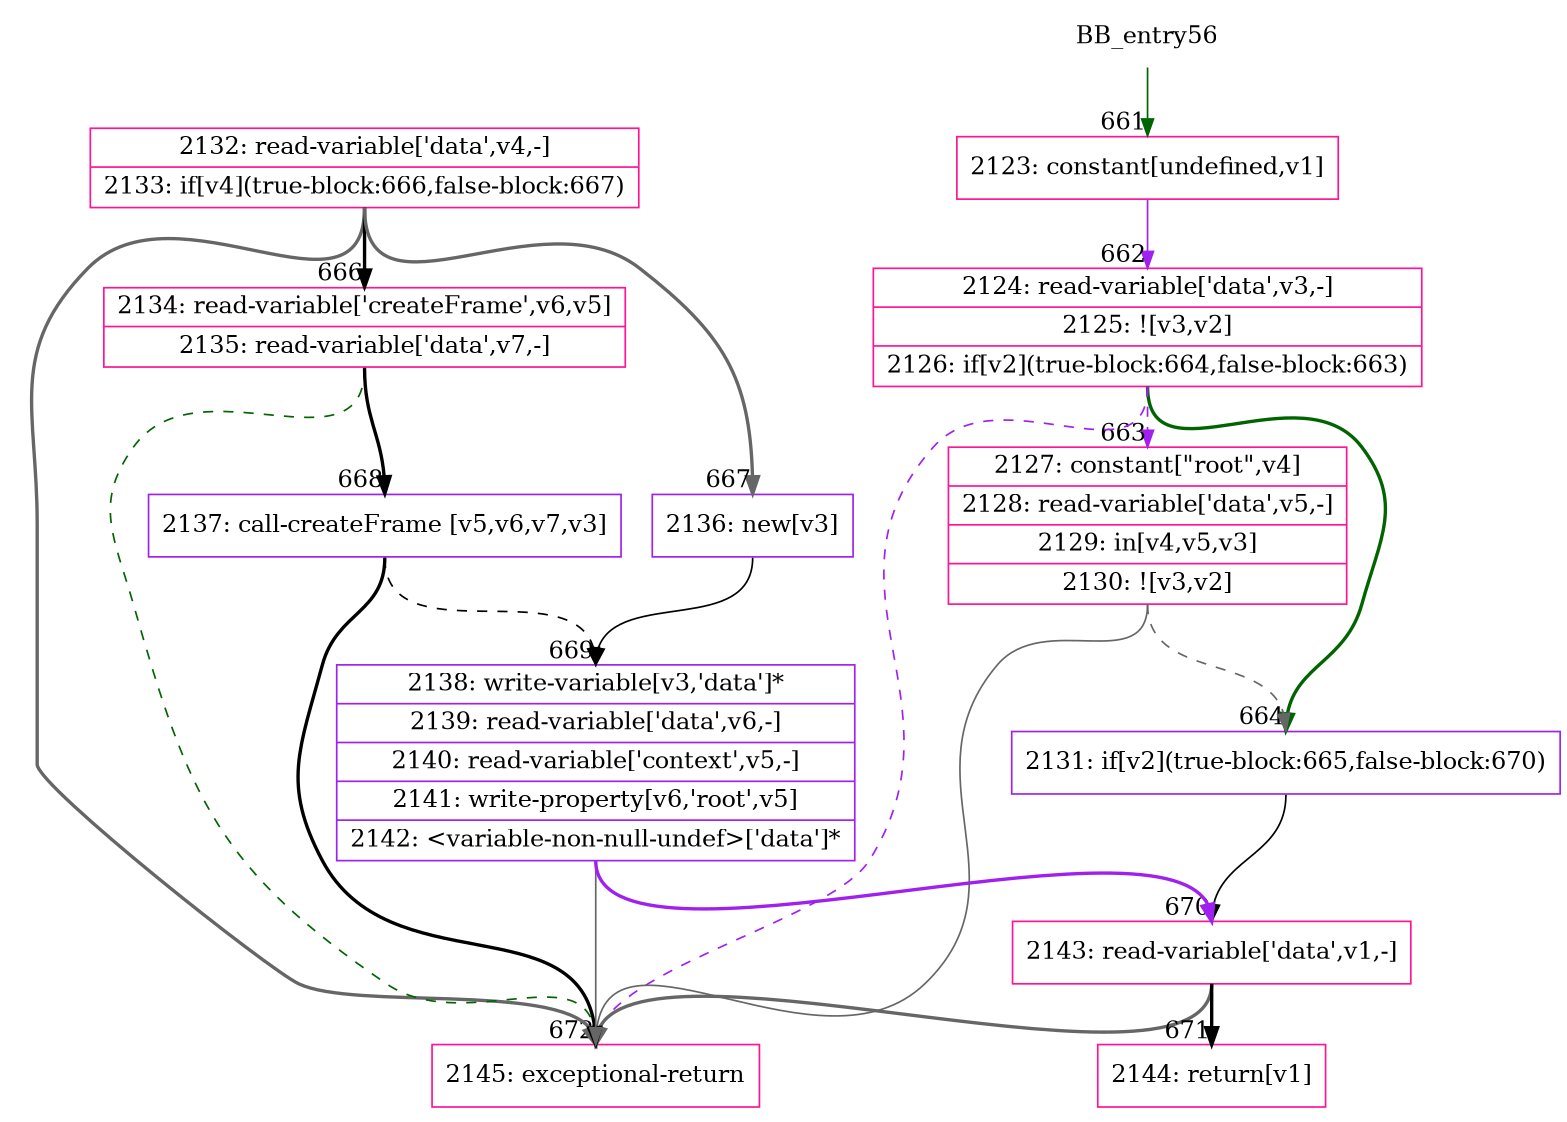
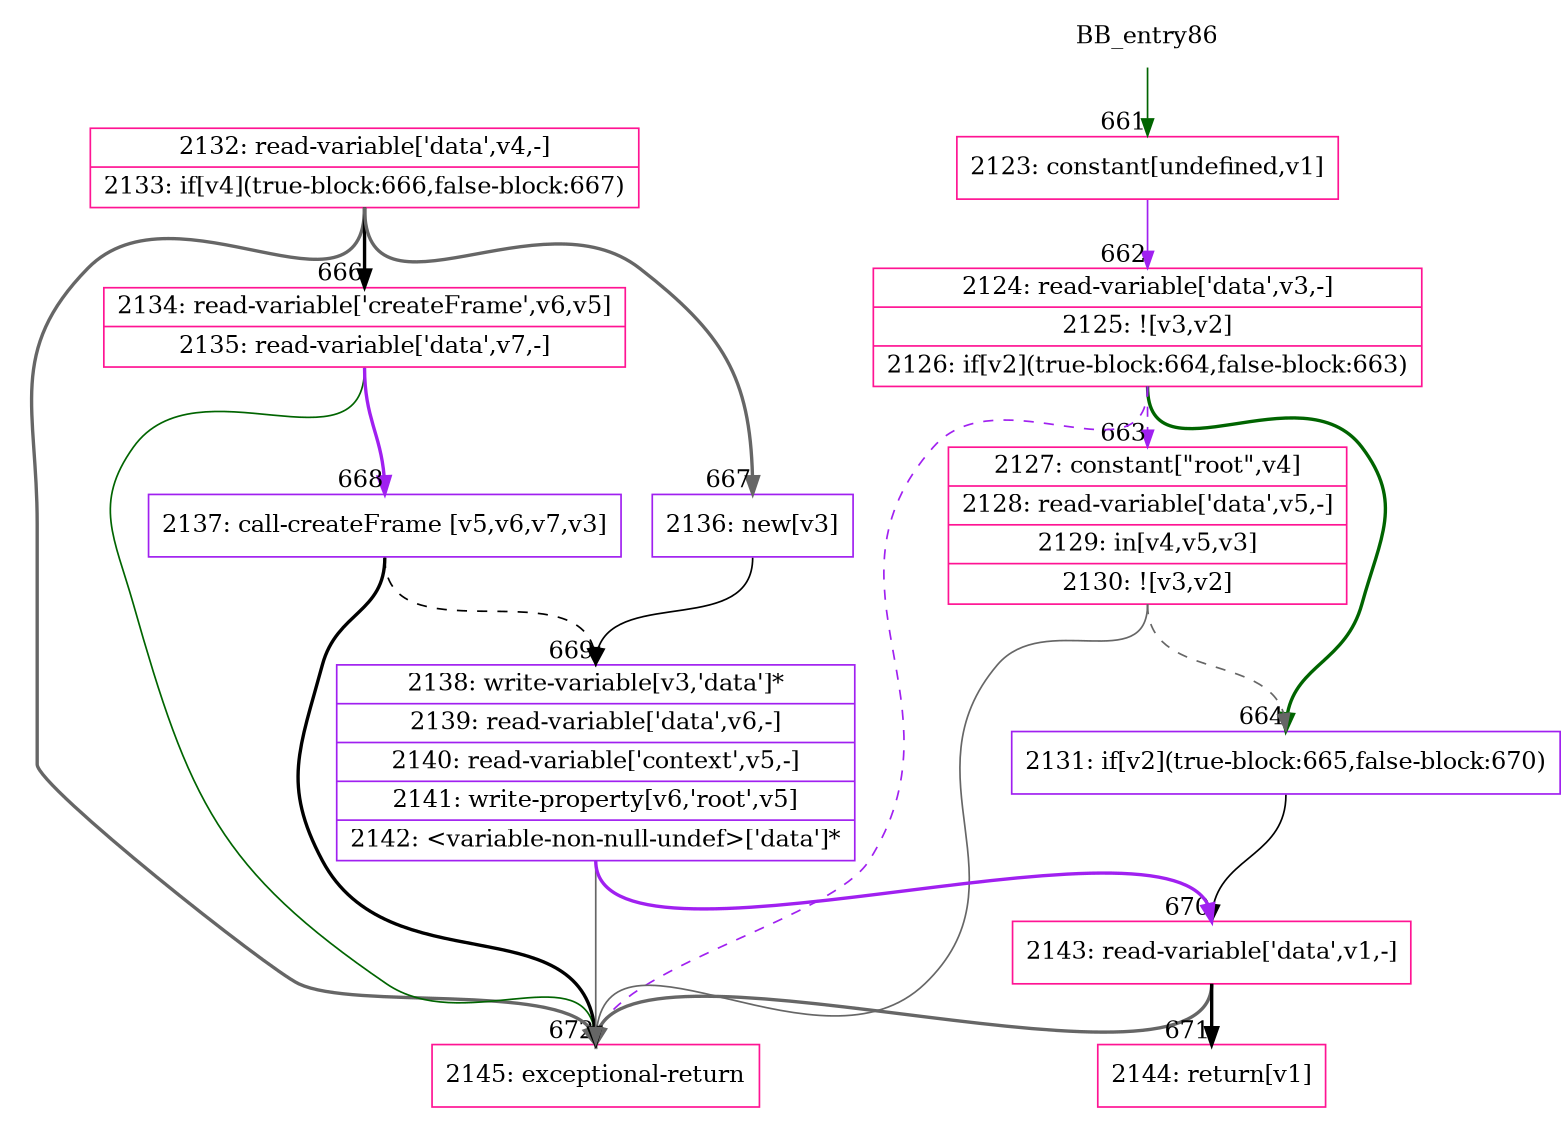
node "BB_entry56": label "BB_entry56" -> "BB_entry86"
edge "2134: read-variable['createFrame',v6,v5]" -> "2137: call-createFrame [v5,v6,v7,v3]": color black -> purple
edge "2134: read-variable['createFrame',v6,v5]" -> "2145: exceptional-return": style dashed -> solid
